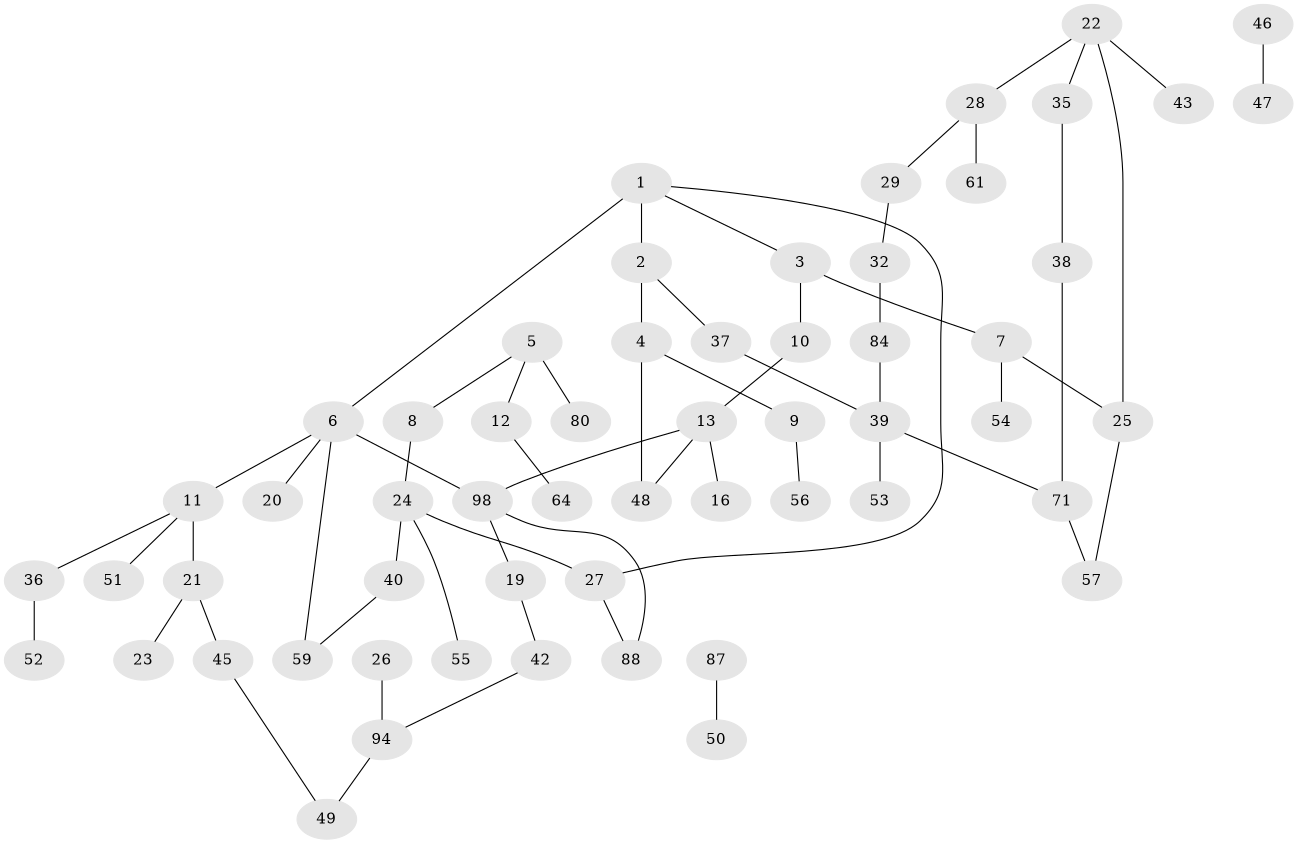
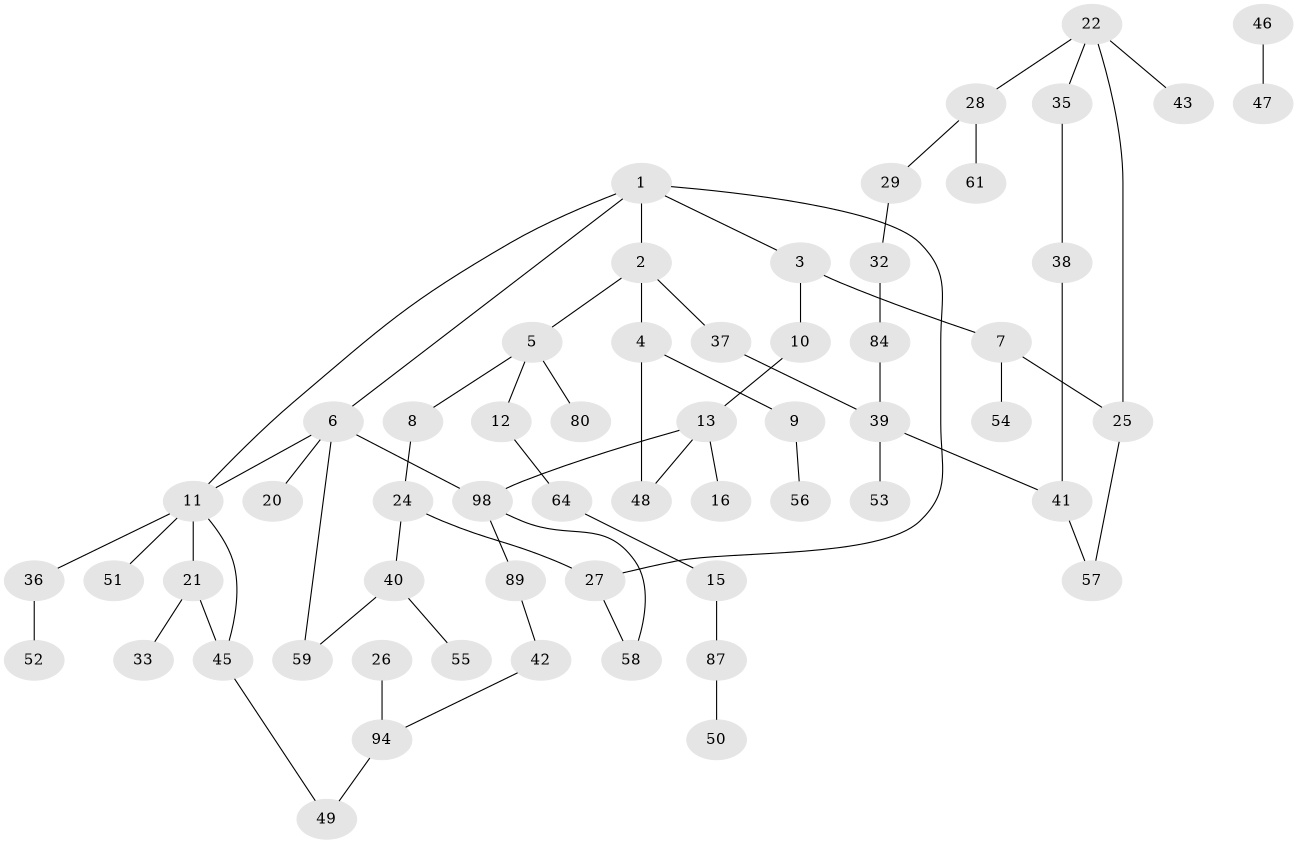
edge "2" -- "5": added
edge "1" -- "11": added
node "71": label "71" -> "41"
edge "11" -- "45": added
edge "24" -- "55": now "40" -- "55"
node "19": label "19" -> "89"
node "15": added
node "23": label "23" -> "33"
node "88": label "88" -> "58"
